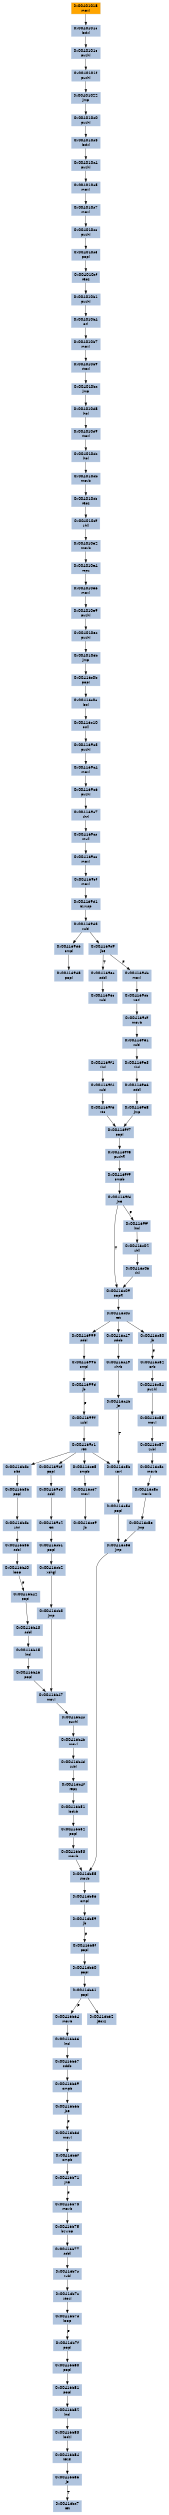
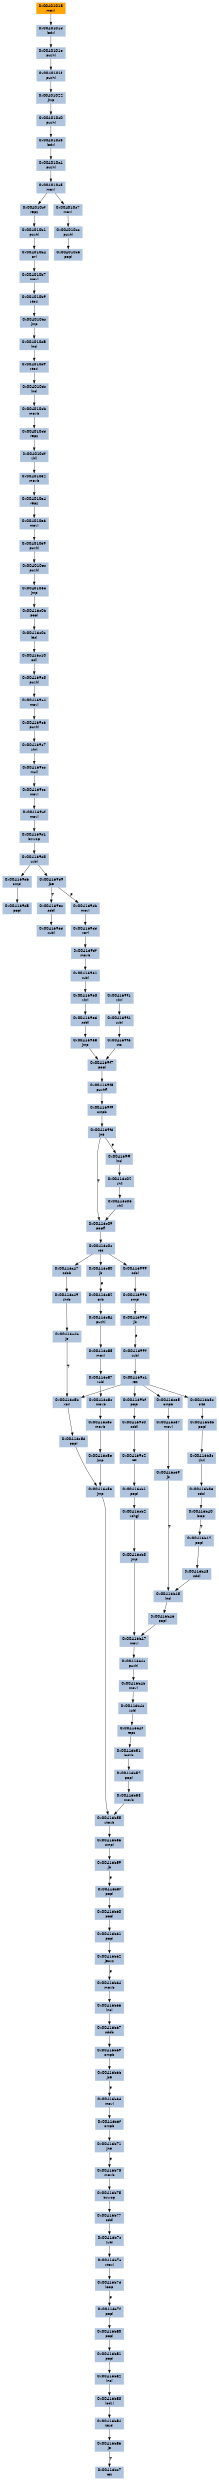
edge "0x004010ae popl" -> "0x004010af repz": now "0x004010a5 movl" -> "0x004010af repz"
edge "0x00416ae9 jb" -> "0x00416b45 incl": added, label "T"
edge "0x00416b40 loop" -> "0x00416b42 popl": label "F" -> "T"
edge "0x00416b61 popl" -> "0x00416b64 movb": now "0x00416b62 jecxz" -> "0x00416b64 movb"
